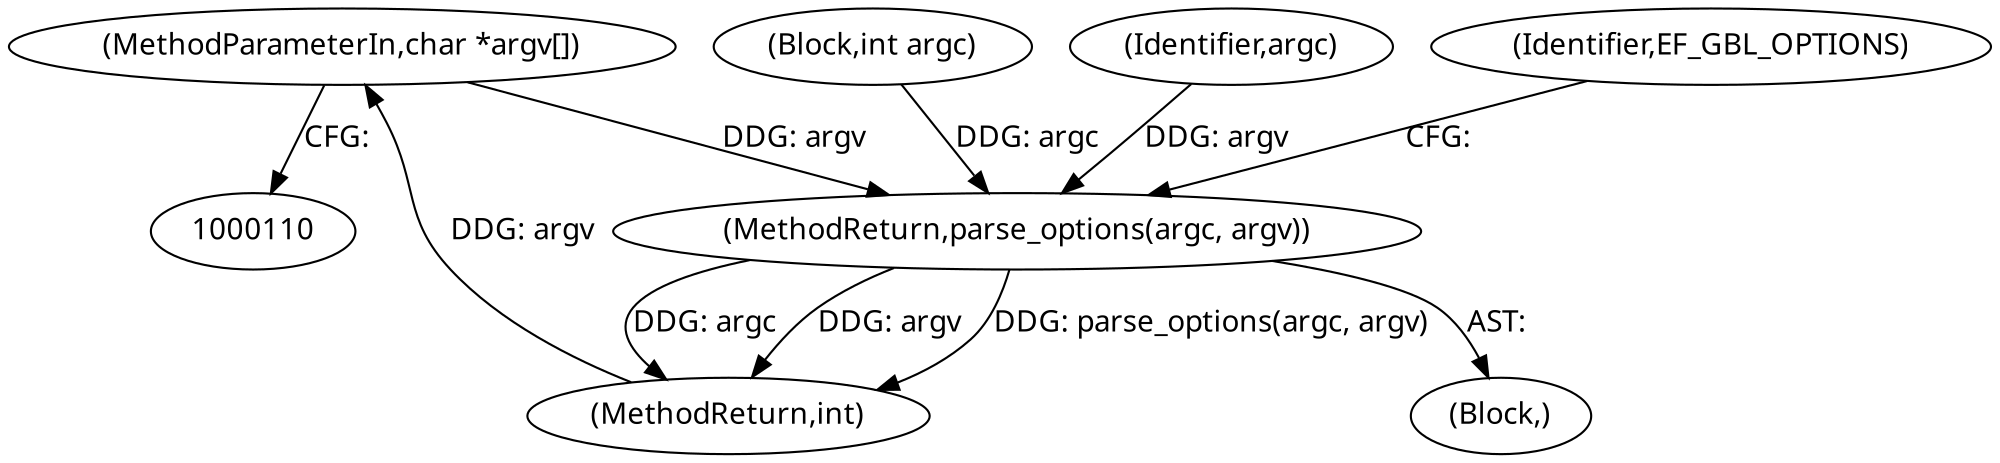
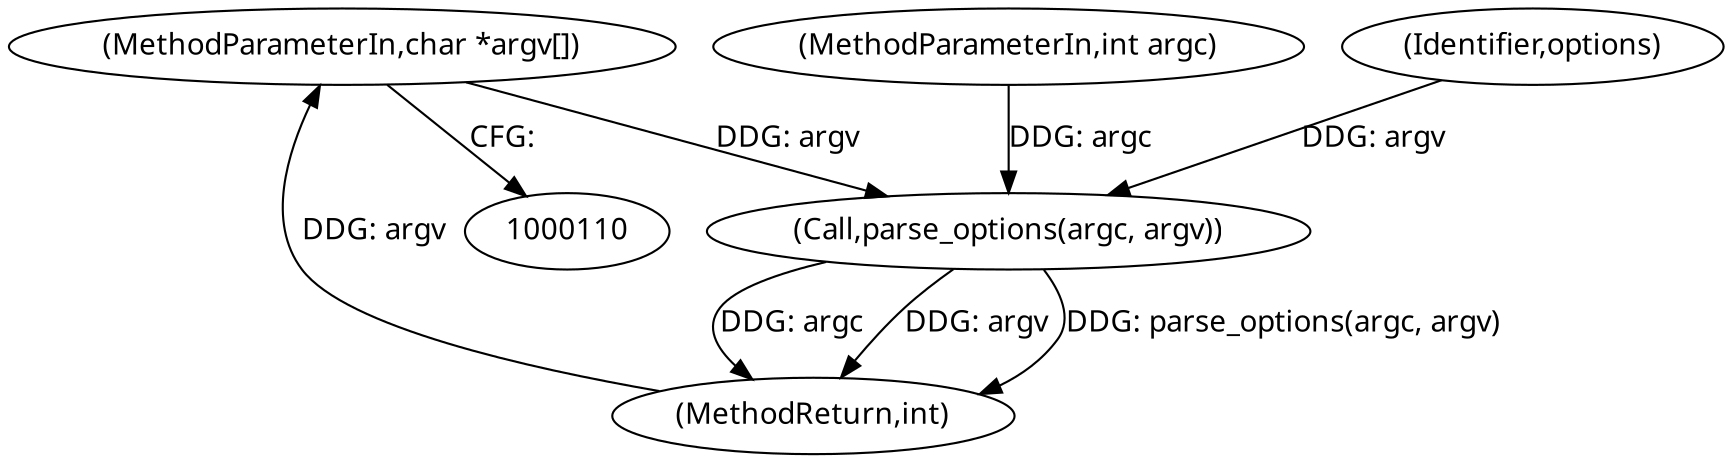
node "(Block,int argc)": label "(Block,int argc)" -> "(MethodParameterIn,int argc)"
node "(Identifier,argc)": label "(Identifier,argc)" -> "(Identifier,options)"
node "(Identifier,EF_GBL_OPTIONS)": removed
node "(MethodReturn,parse_options(argc, argv))": label "(MethodReturn,parse_options(argc, argv))" -> "(Call,parse_options(argc, argv))"
node "(Block,)": removed
